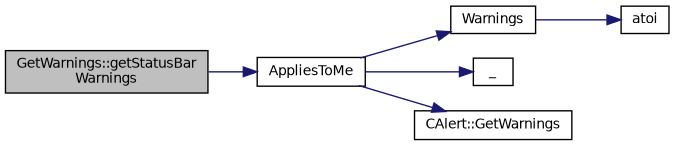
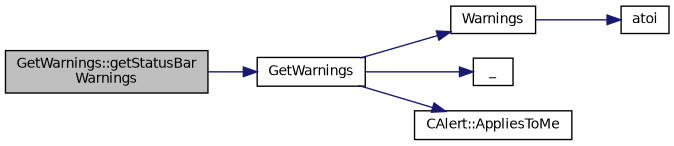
node "AppliesToMe": label "AppliesToMe" -> "GetWarnings"
node "CAlert::GetWarnings": label "CAlert::GetWarnings" -> "CAlert::AppliesToMe"
